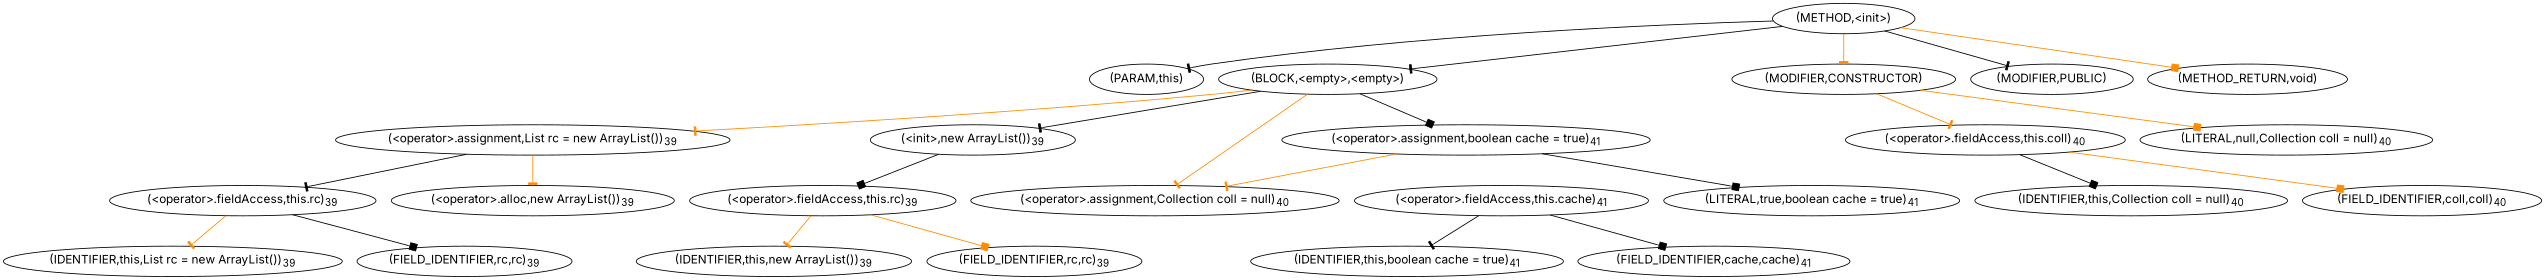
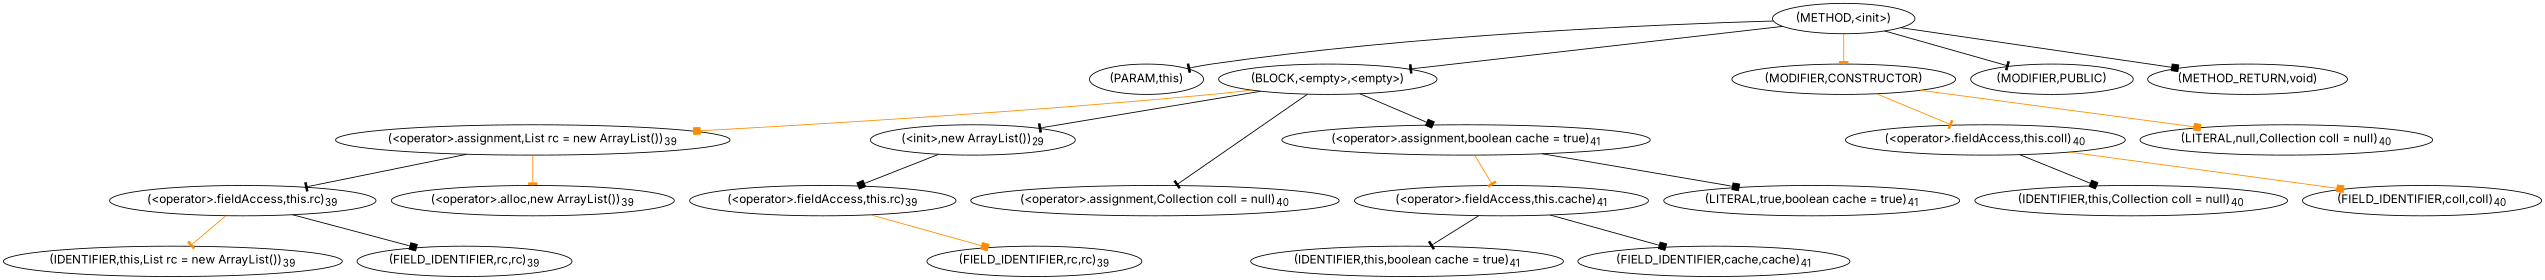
edge "(METHOD,<init>)" -> "(METHOD_RETURN,void)": color darkorange -> black
edge "(BLOCK,<empty>,<empty>)" -> "(<operator>.assignment,List rc = new ArrayList())": arrowhead tee -> box
node "(<init>,new ArrayList())": text "39" -> "29"
edge "(BLOCK,<empty>,<empty>)" -> "(<operator>.assignment,Collection coll = null)": color darkorange -> black
edge "(<operator>.assignment,boolean cache = true)" -> "(<operator>.assignment,Collection coll = null)": now "(<operator>.assignment,boolean cache = true)" -> "(<operator>.fieldAccess,this.cache)"
node "(IDENTIFIER,this,new ArrayList())": removed
